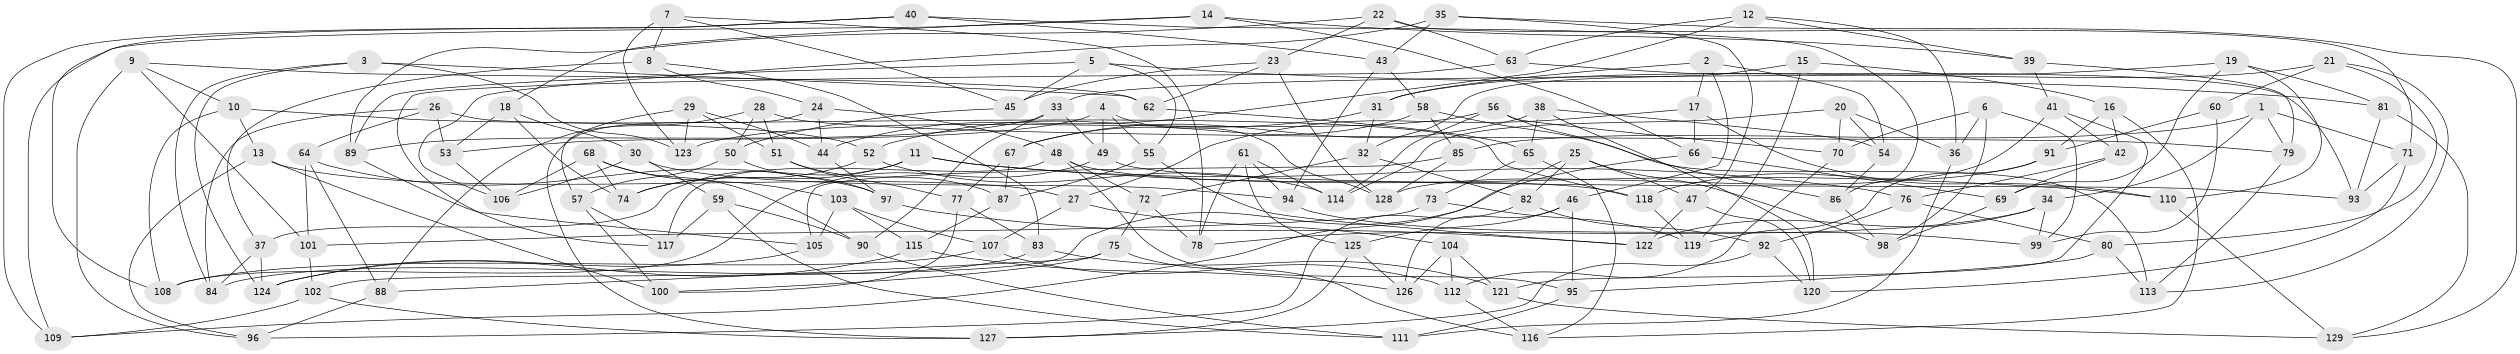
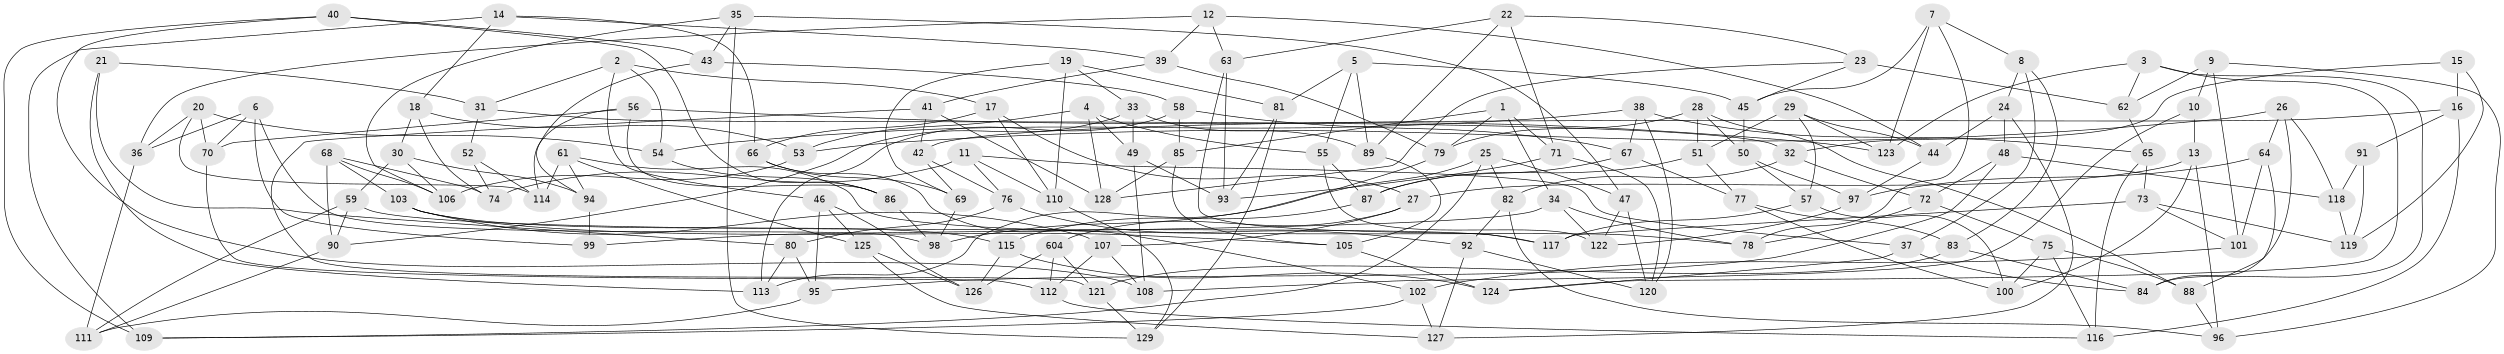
node "60": removed
edge "10" -- "52": removed
edge "48" -- "117": now "73" -- "117"
node "104": label "104" -> "604"
